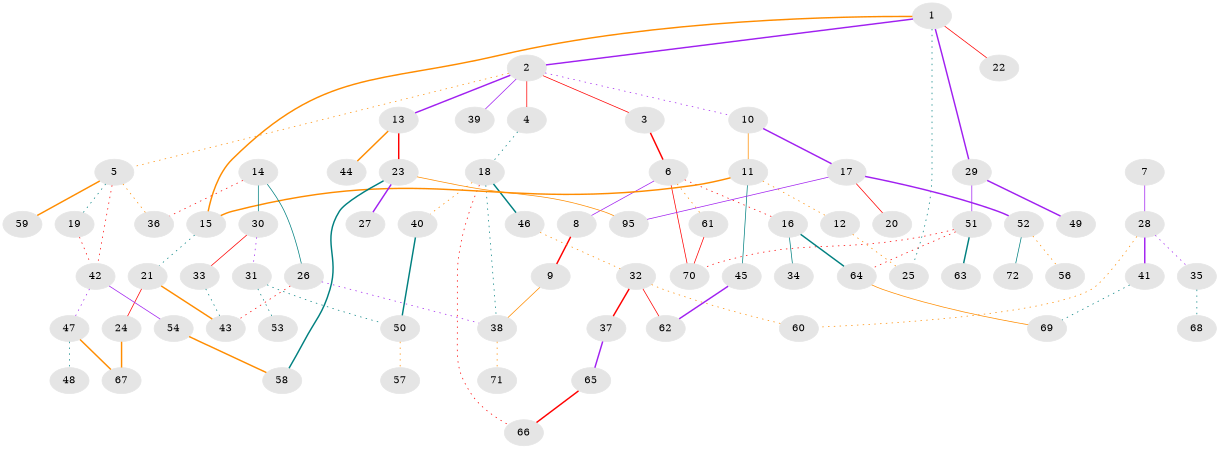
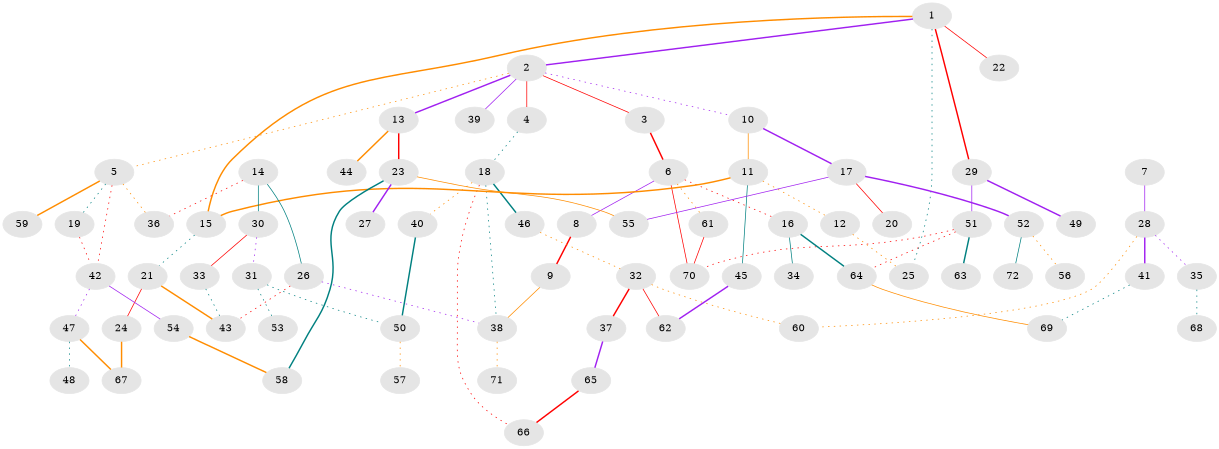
edge "1" -- "29": color purple -> red
node "95": label "95" -> "55"
